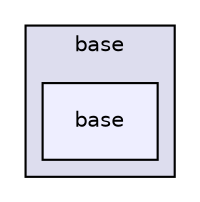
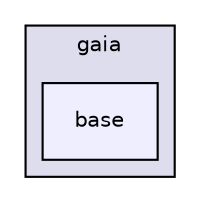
cluster "base": label "base" -> "gaia"
